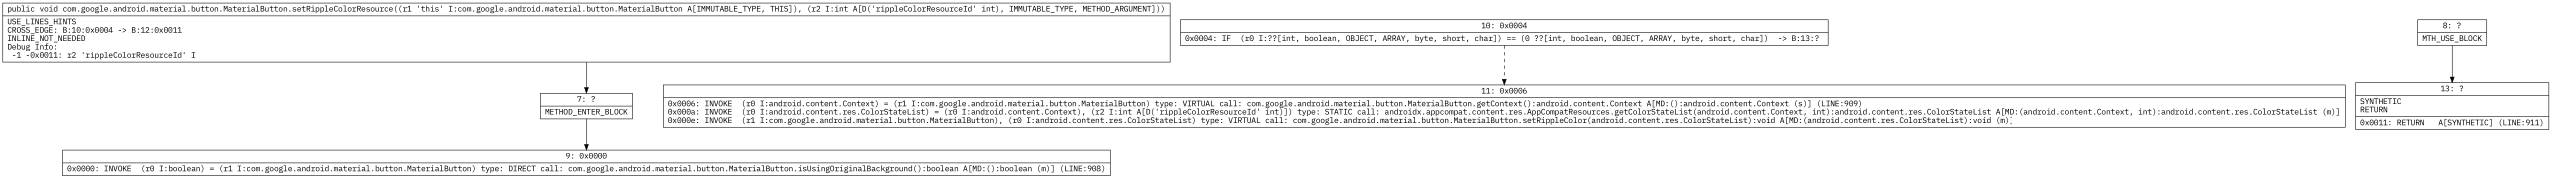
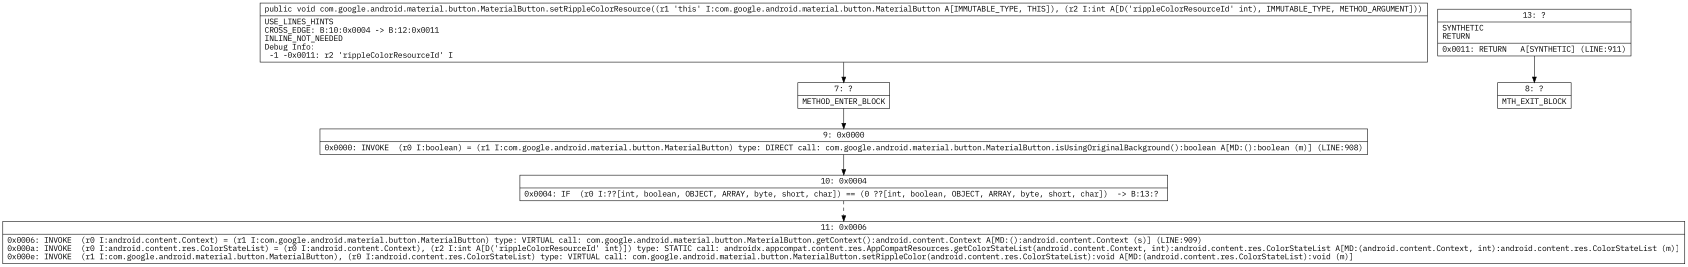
node "8: ?": text "MTH_USE_BLOCK" -> "MTH_EXIT_BLOCK"
edge "8: ?" -> "13: ?": reversed
edge "9: 0x0000" -> "10: 0x0004": added
